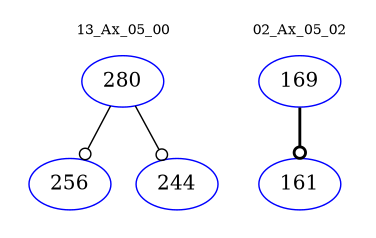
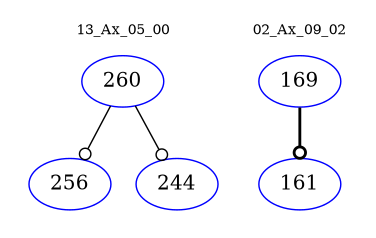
cluster "02_Ax_05_02": label "02_Ax_05_02" -> "02_Ax_09_02"
node "280": label "280" -> "260"
